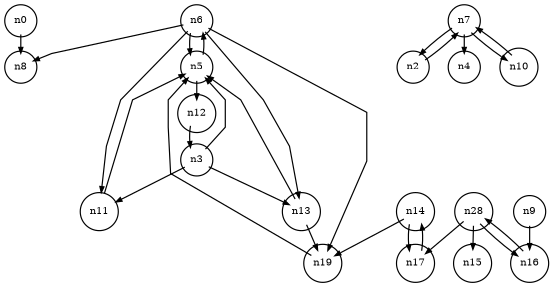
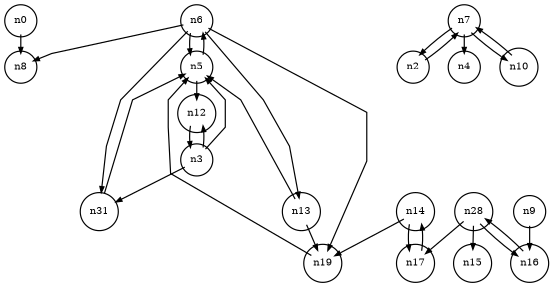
edge "n3" -> "n13": now "n3" -> "n12"
node "n11": label "n11" -> "n31"
